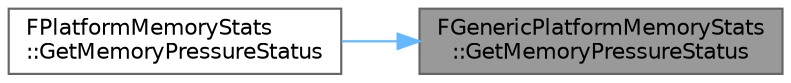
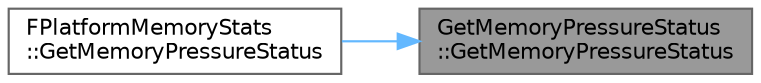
node "FGenericPlatformMemoryStats ::GetMemoryPressureStatus": label "FGenericPlatformMemoryStats ::GetMemoryPressureStatus" -> "GetMemoryPressureStatus ::GetMemoryPressureStatus"
